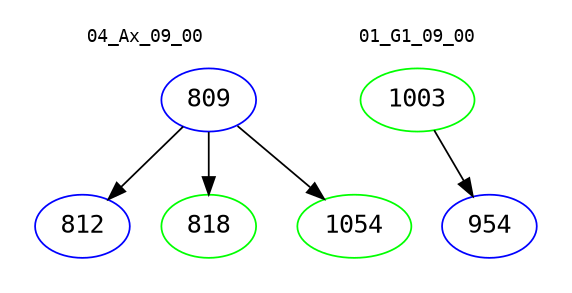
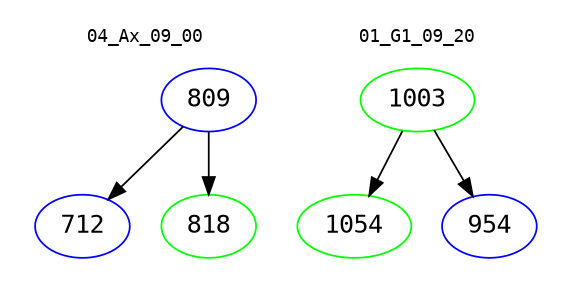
cluster "01_G1_09_00": label "01_G1_09_00" -> "01_G1_09_20"
edge "809" -> "1054": now "1003" -> "1054"
node "812": label "812" -> "712"
